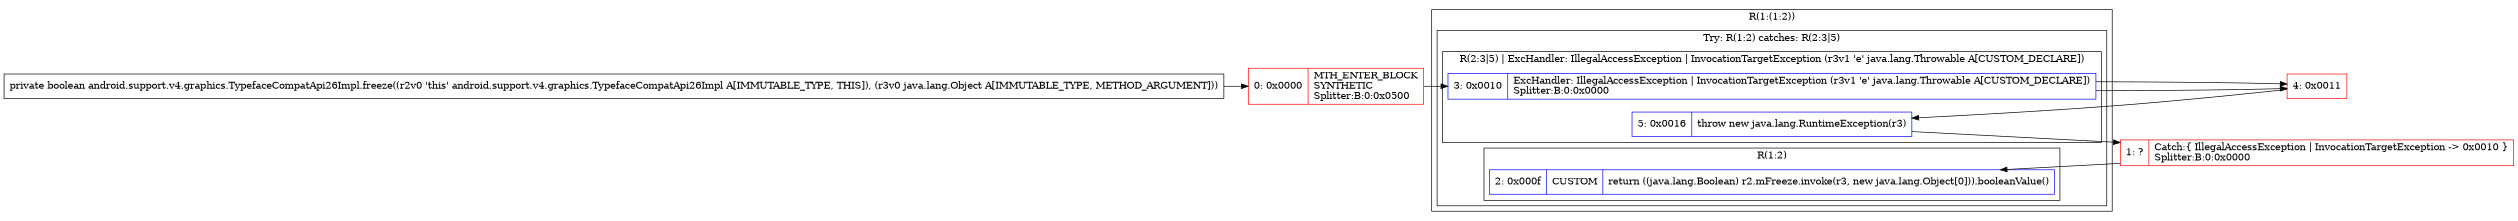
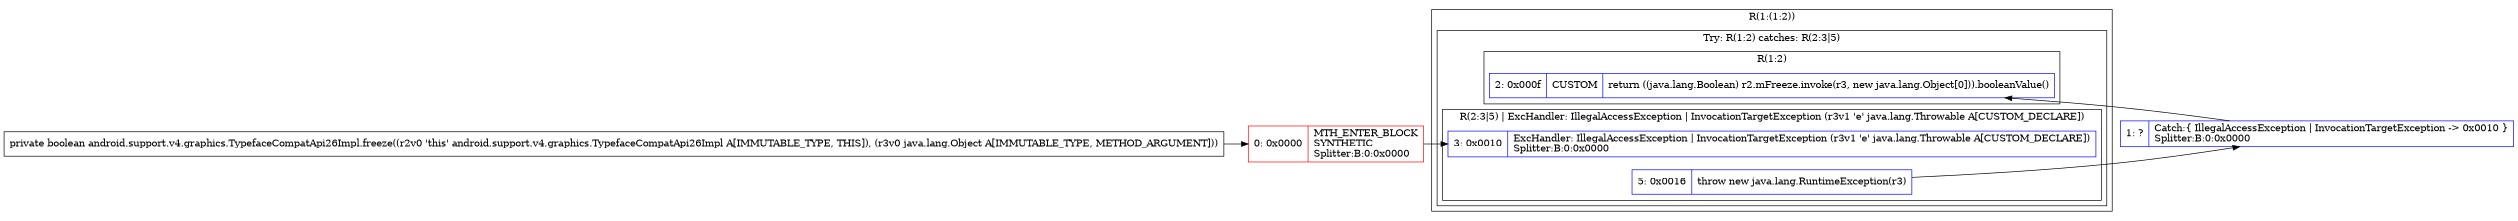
node "4: 0x0011": removed
node "0: 0x0000": text "Splitter:B:0:0x0500" -> "Splitter:B:0:0x0000"
node "1: ?": color red -> blue
